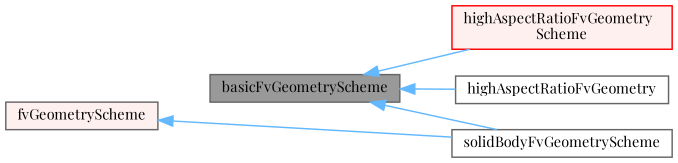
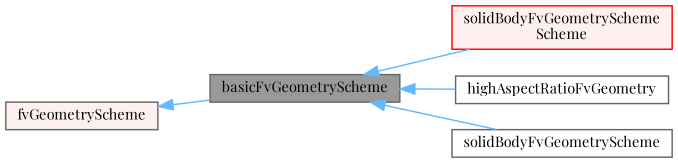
node "highAspectRatioFvGeometry Scheme": label "highAspectRatioFvGeometry Scheme" -> "solidBodyFvGeometryScheme Scheme"
edge "solidBodyFvGeometryScheme" -> "fvGeometryScheme": now "basicFvGeometryScheme" -> "fvGeometryScheme"
